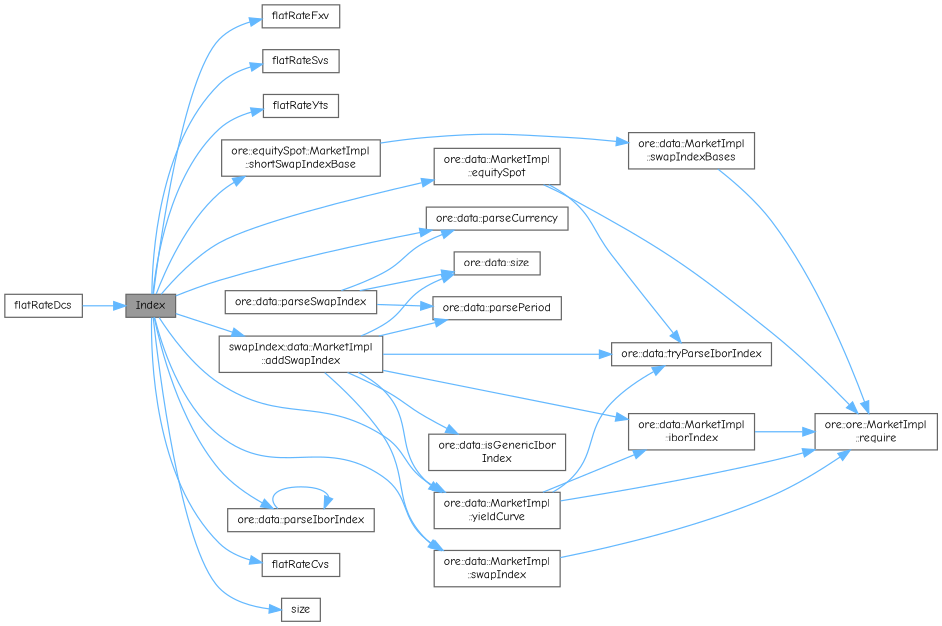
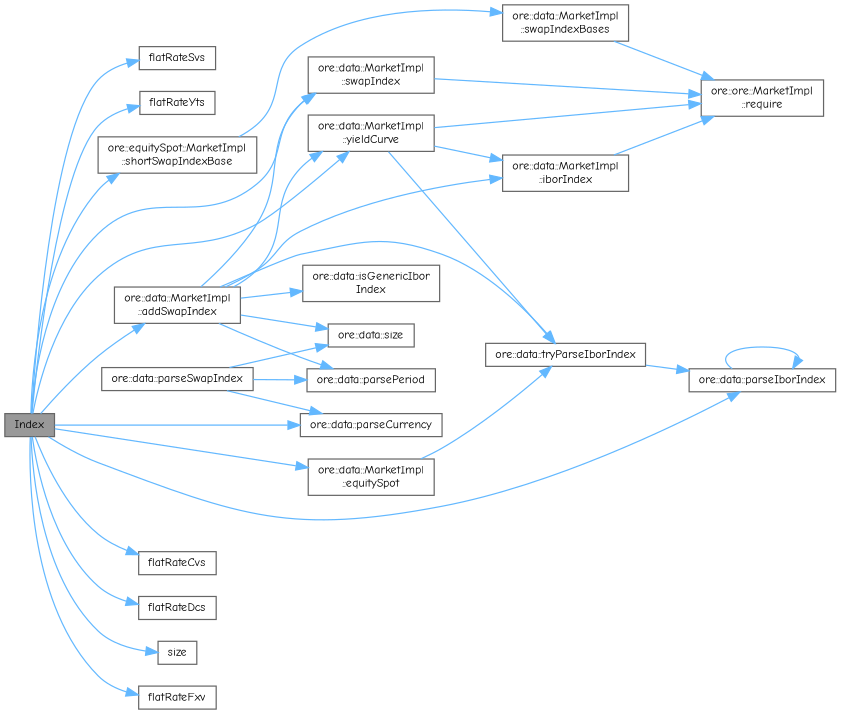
edge "ore::data::MarketImpl ::equitySpot" -> "ore::ore::MarketImpl ::require": removed
edge "flatRateDcs" -> "Index": reversed
node "swapIndex::data::MarketImpl ::addSwapIndex": label "swapIndex::data::MarketImpl ::addSwapIndex" -> "ore::data::MarketImpl ::addSwapIndex"
edge "ore::data::tryParseIborIndex" -> "ore::data::parseIborIndex": added
